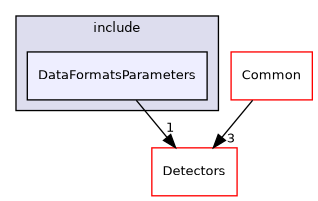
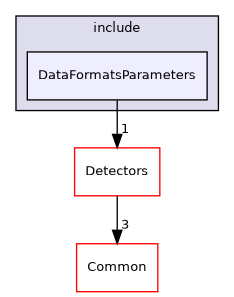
edge "Common" -> "Detectors": reversed
